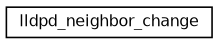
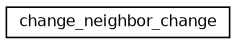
node "lldpd_neighbor_change": label "lldpd_neighbor_change" -> "change_neighbor_change"
